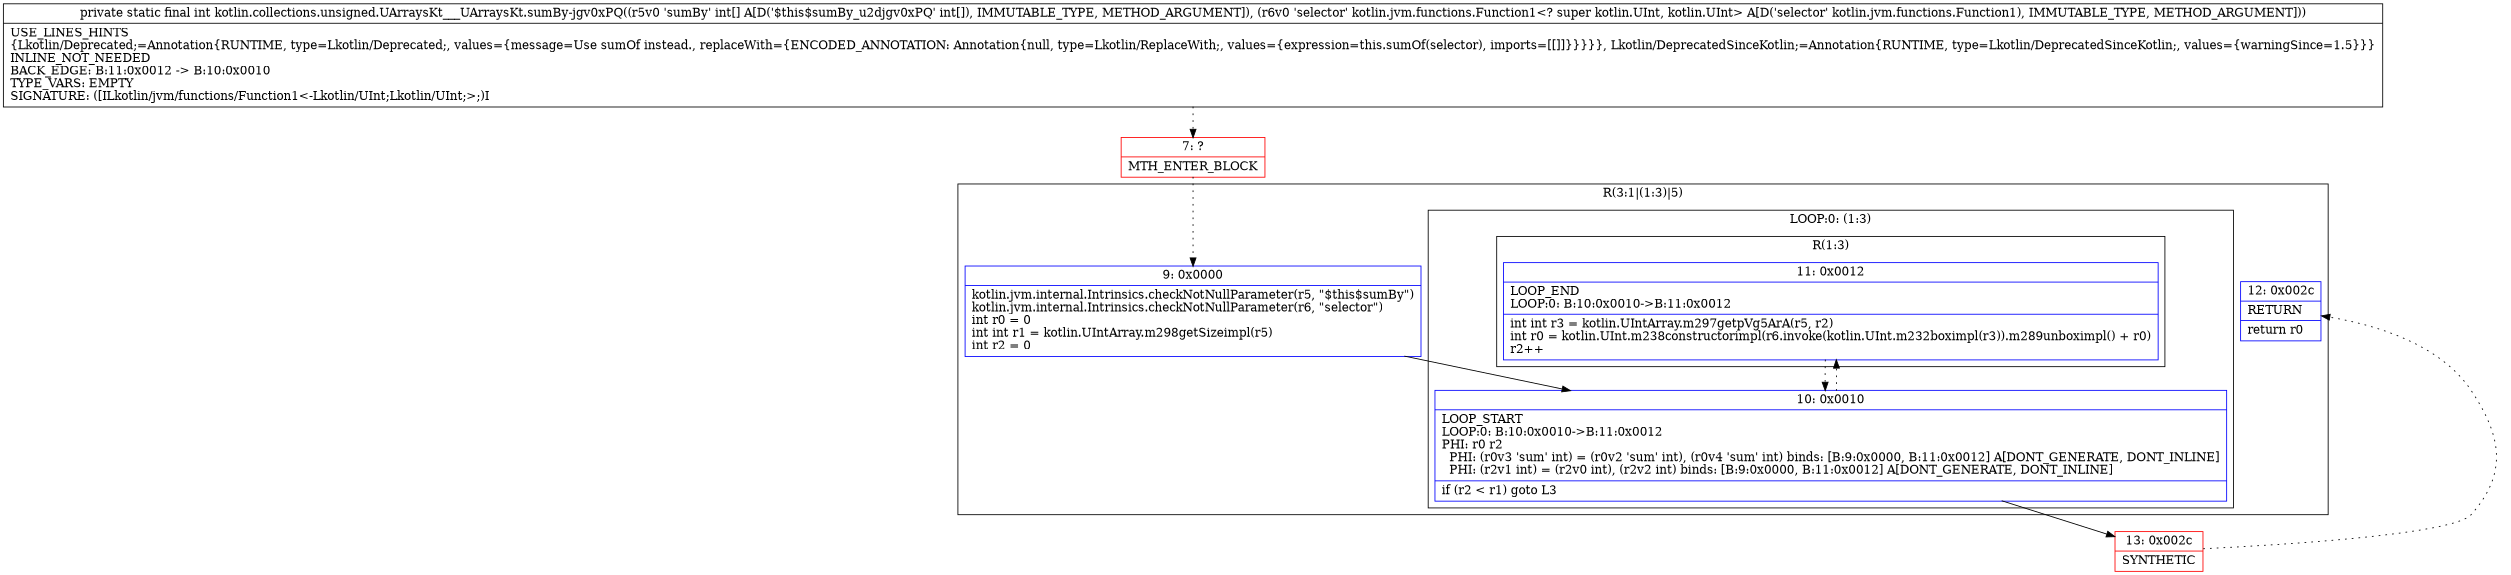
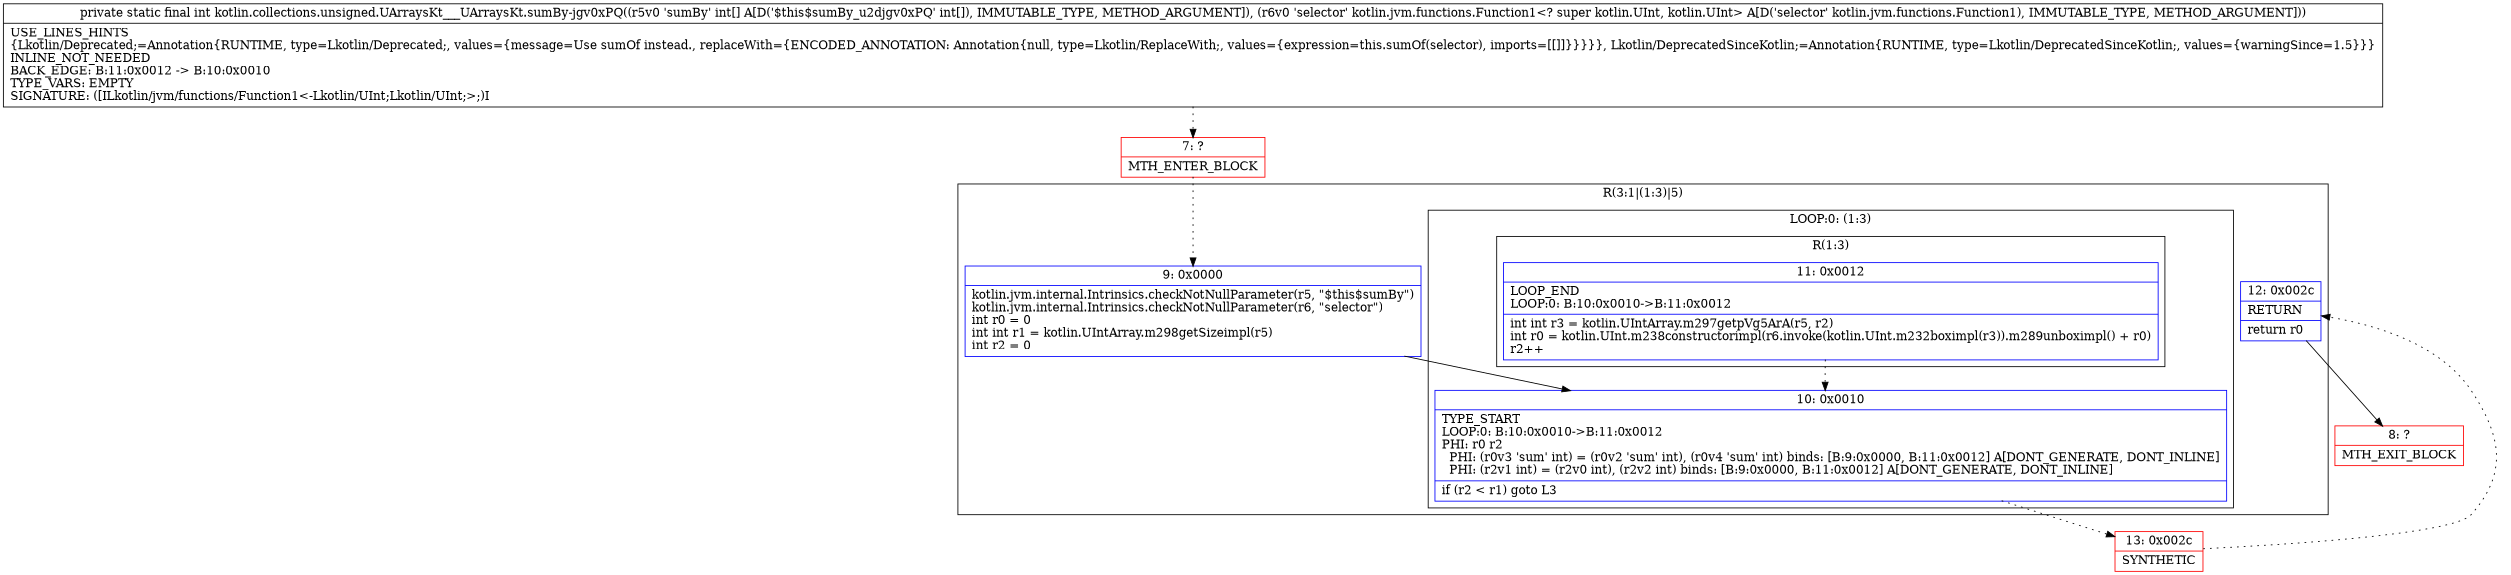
edge "10: 0x0010" -> "11: 0x0012": removed
node "10: 0x0010": text "LOOP_START" -> "TYPE_START"
node "8: ?": added
edge "10: 0x0010" -> "13: 0x002c": style solid -> dotted
